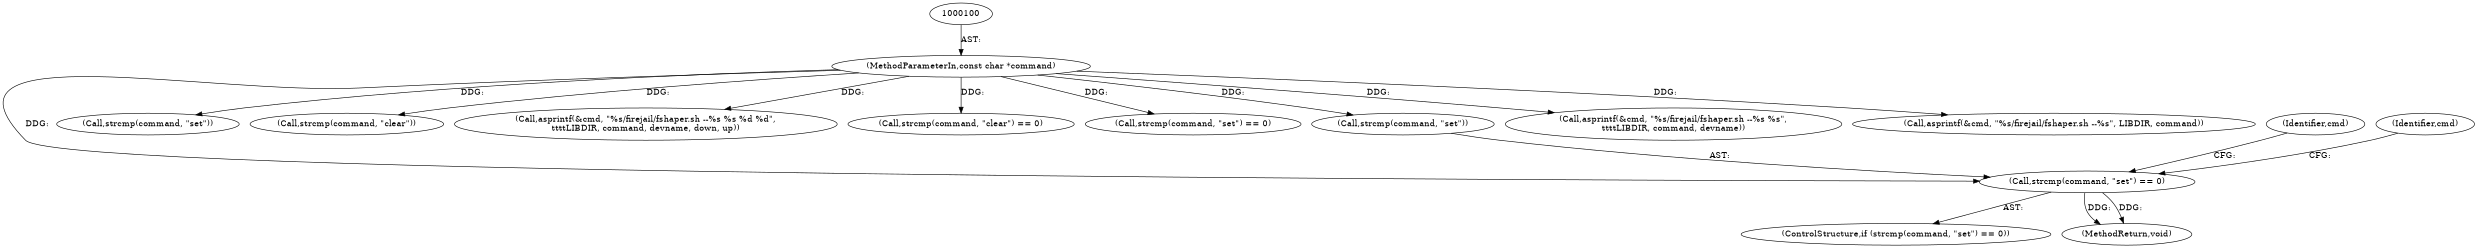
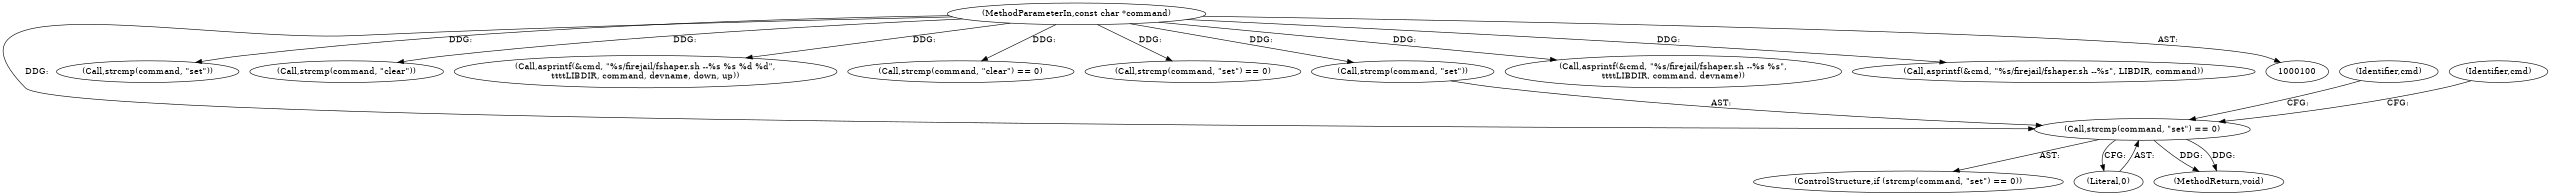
edge "1000100" -> "(MethodParameterIn,const char *command)": reversed
node "(Literal,0)": added
